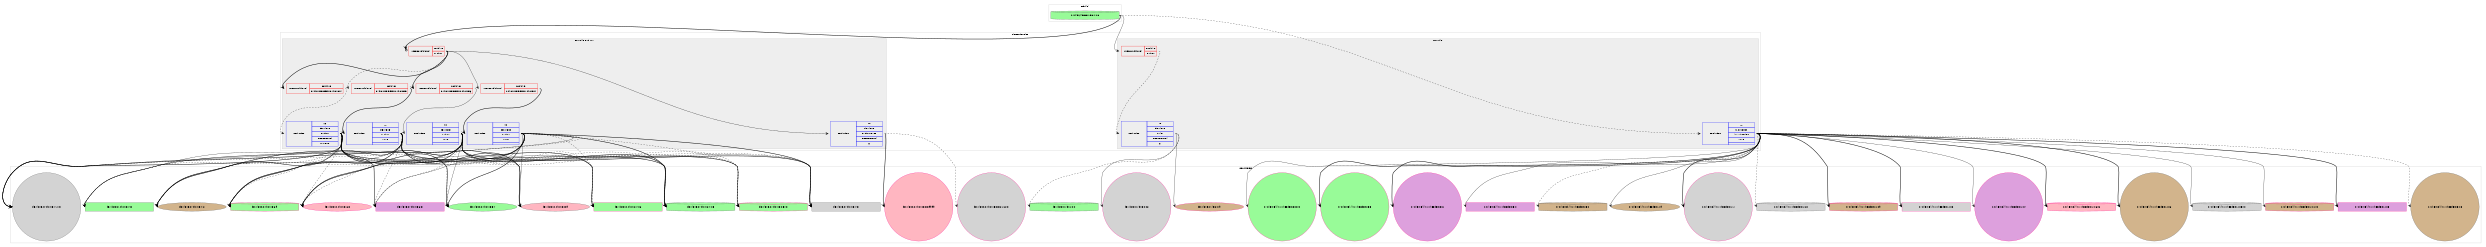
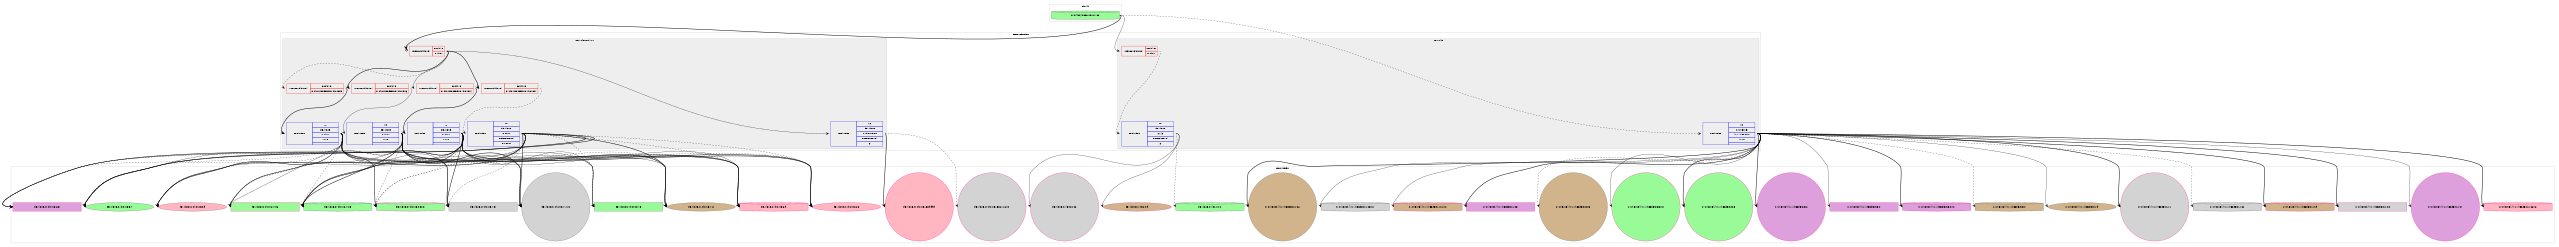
node "dev-lang/python-3.6.9": fillcolor palegreen -> lightpink
node "sys-kernel/linux-headers-5.0-r1": added
